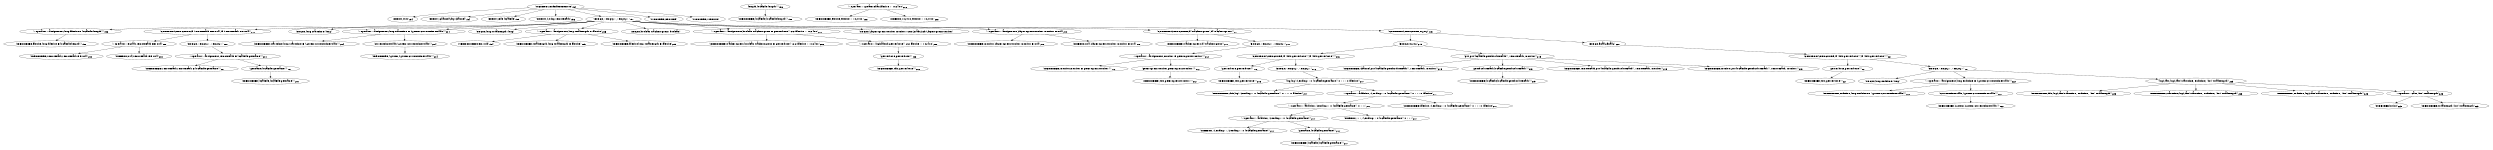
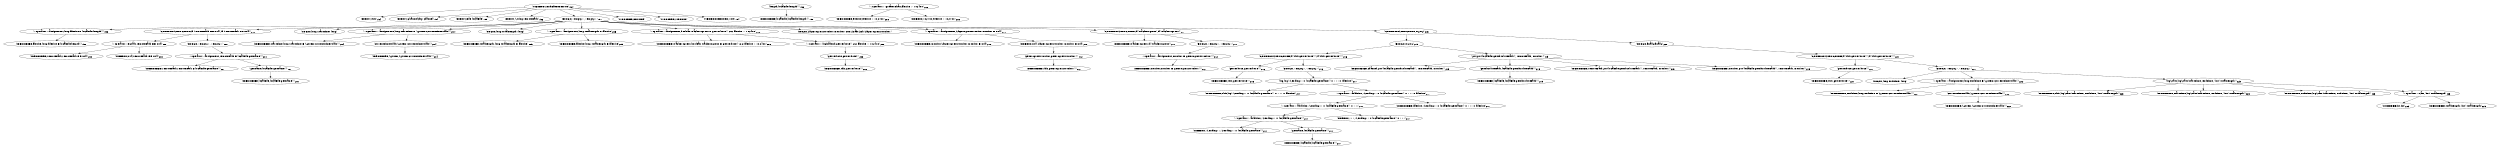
node "(LOCAL,boolean trackProgress: boolean)": removed
edge "(<operator>.assignment,long totalLength = filesize)" -> "(METHOD_RETURN,void)": now "(METHOD,sendFileToRemote)" -> "(METHOD_RETURN,void)"
edge "(<operator>.assignment,monitor = getProgressMonitor())" -> "(getProgressMonitor,getProgressMonitor())": now "(LITERAL,null,SftpProgressMonitor monitor = null)" -> "(getProgressMonitor,getProgressMonitor())"
